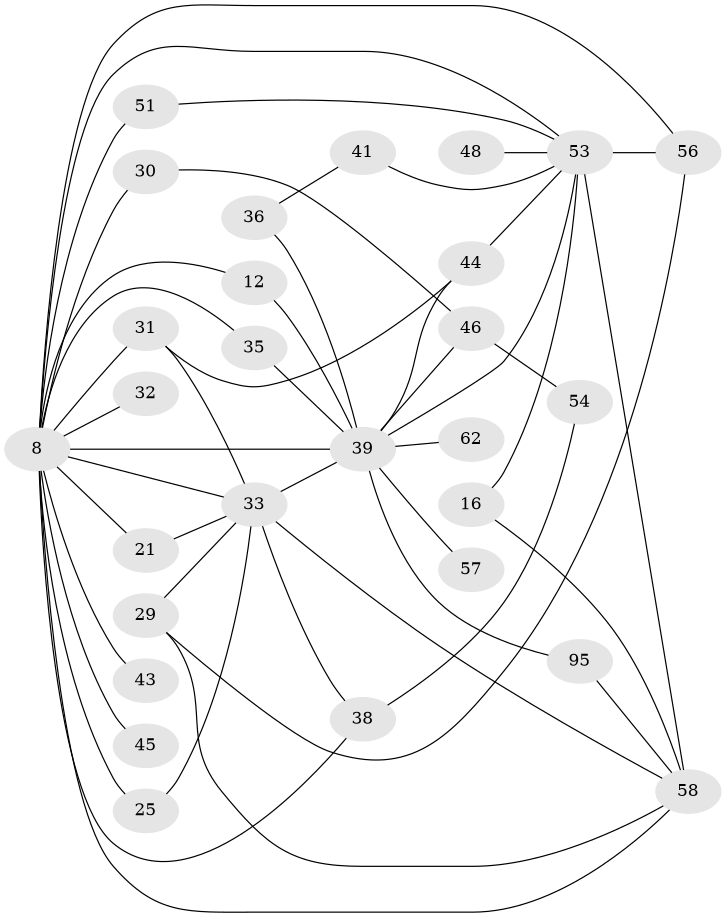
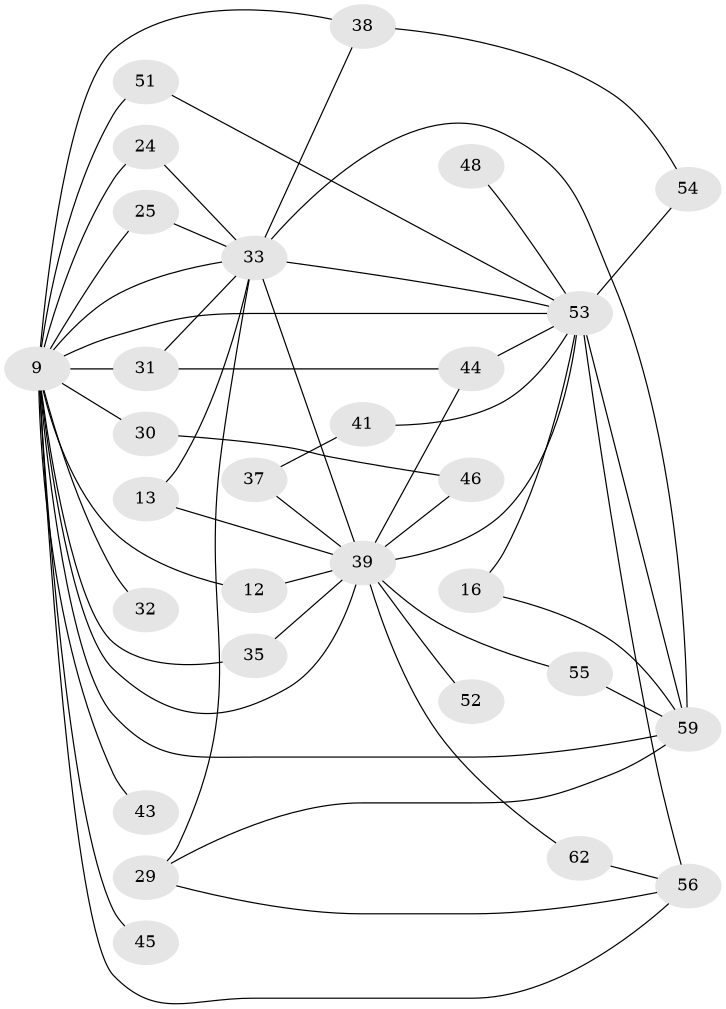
node "36": label "36" -> "37"
edge "33" -- "53": added
edge "46" -- "54": now "53" -- "54"
node "8": label "8" -> "9"
node "13": added
node "21": label "21" -> "24"
node "57": label "57" -> "52"
node "95": label "95" -> "55"
node "58": label "58" -> "59"
edge "62" -- "56": added
